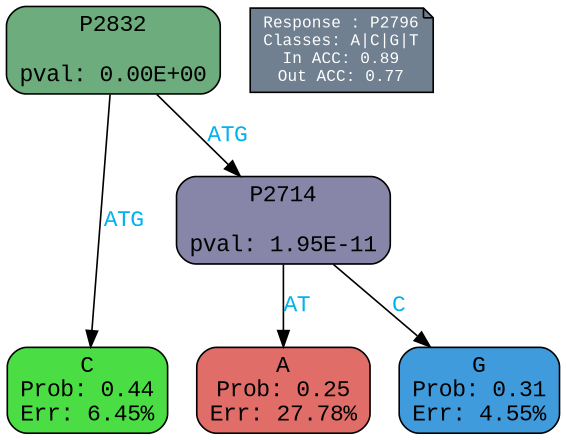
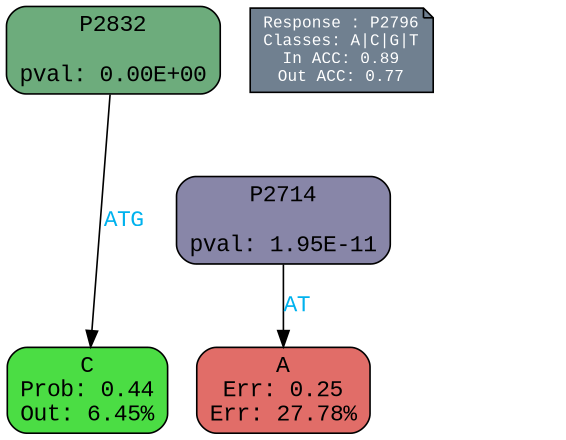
edge "P2832 pval: 0.00E+00" -> "P2714 pval: 1.95E-11": removed, label "ATG"
node "C Prob: 0.44 Err: 6.45%": label "C Prob: 0.44 Err: 6.45%" -> "C Prob: 0.44 Out: 6.45%"
node "A Prob: 0.25 Err: 27.78%": label "A Prob: 0.25 Err: 27.78%" -> "A Err: 0.25 Err: 27.78%"
node "G Prob: 0.31 Err: 4.55%": removed
